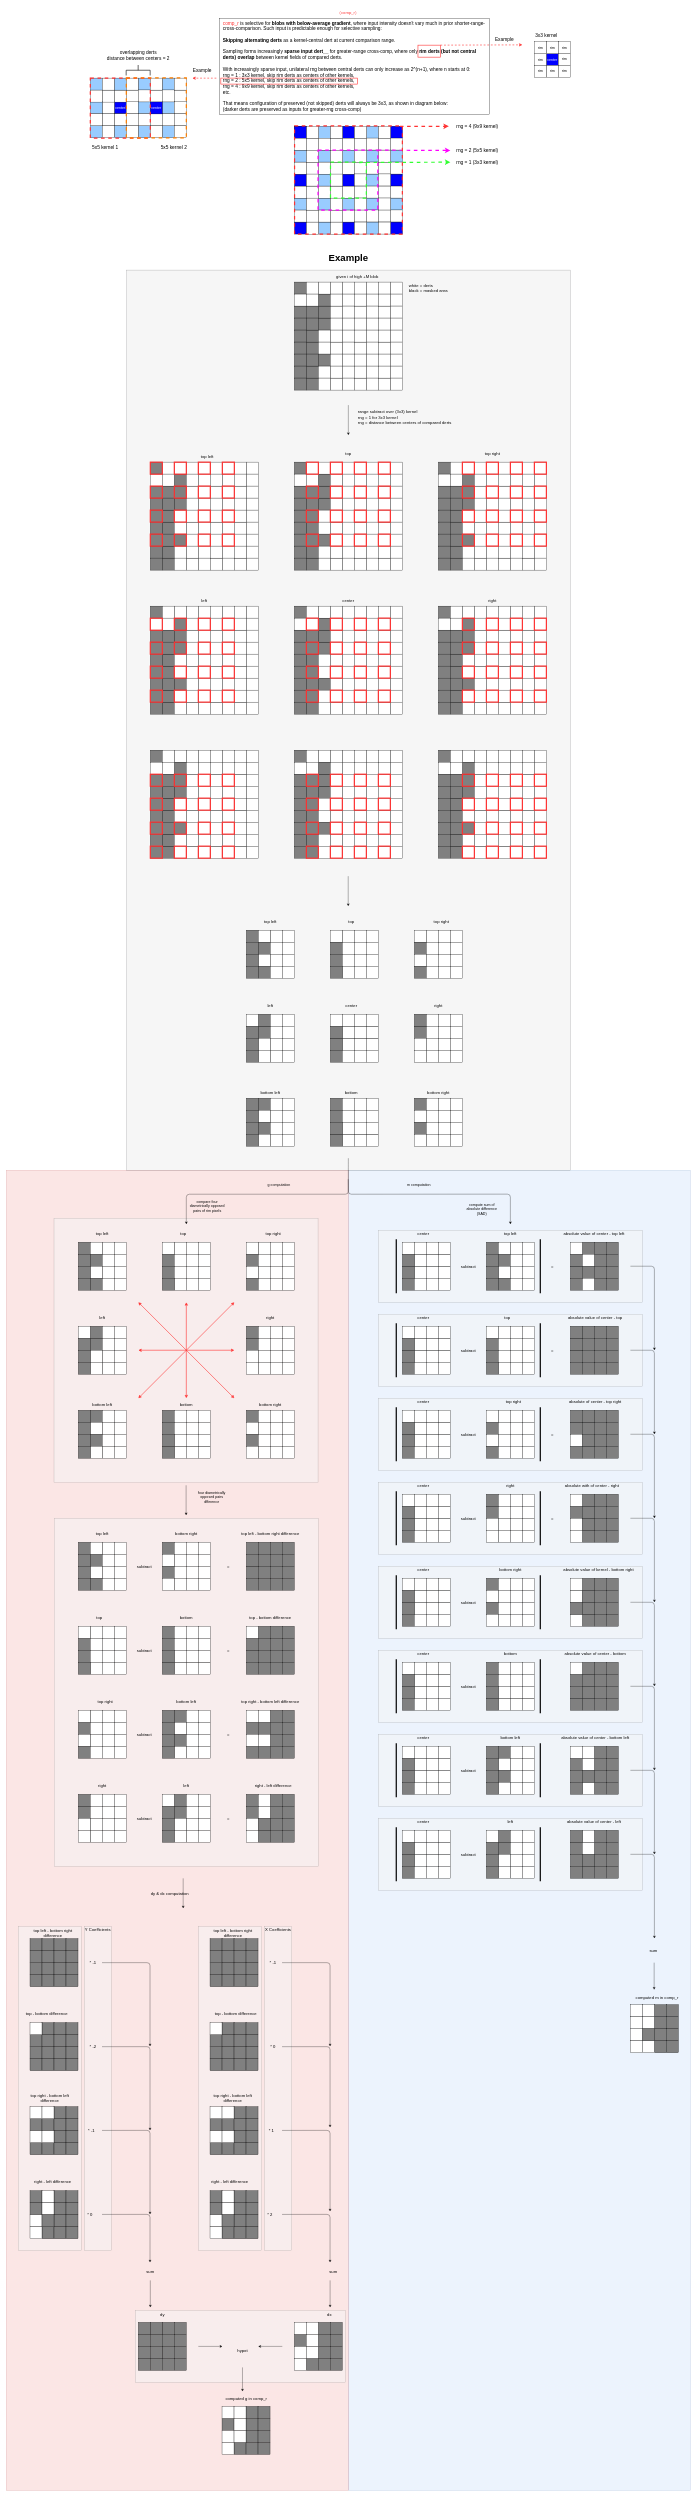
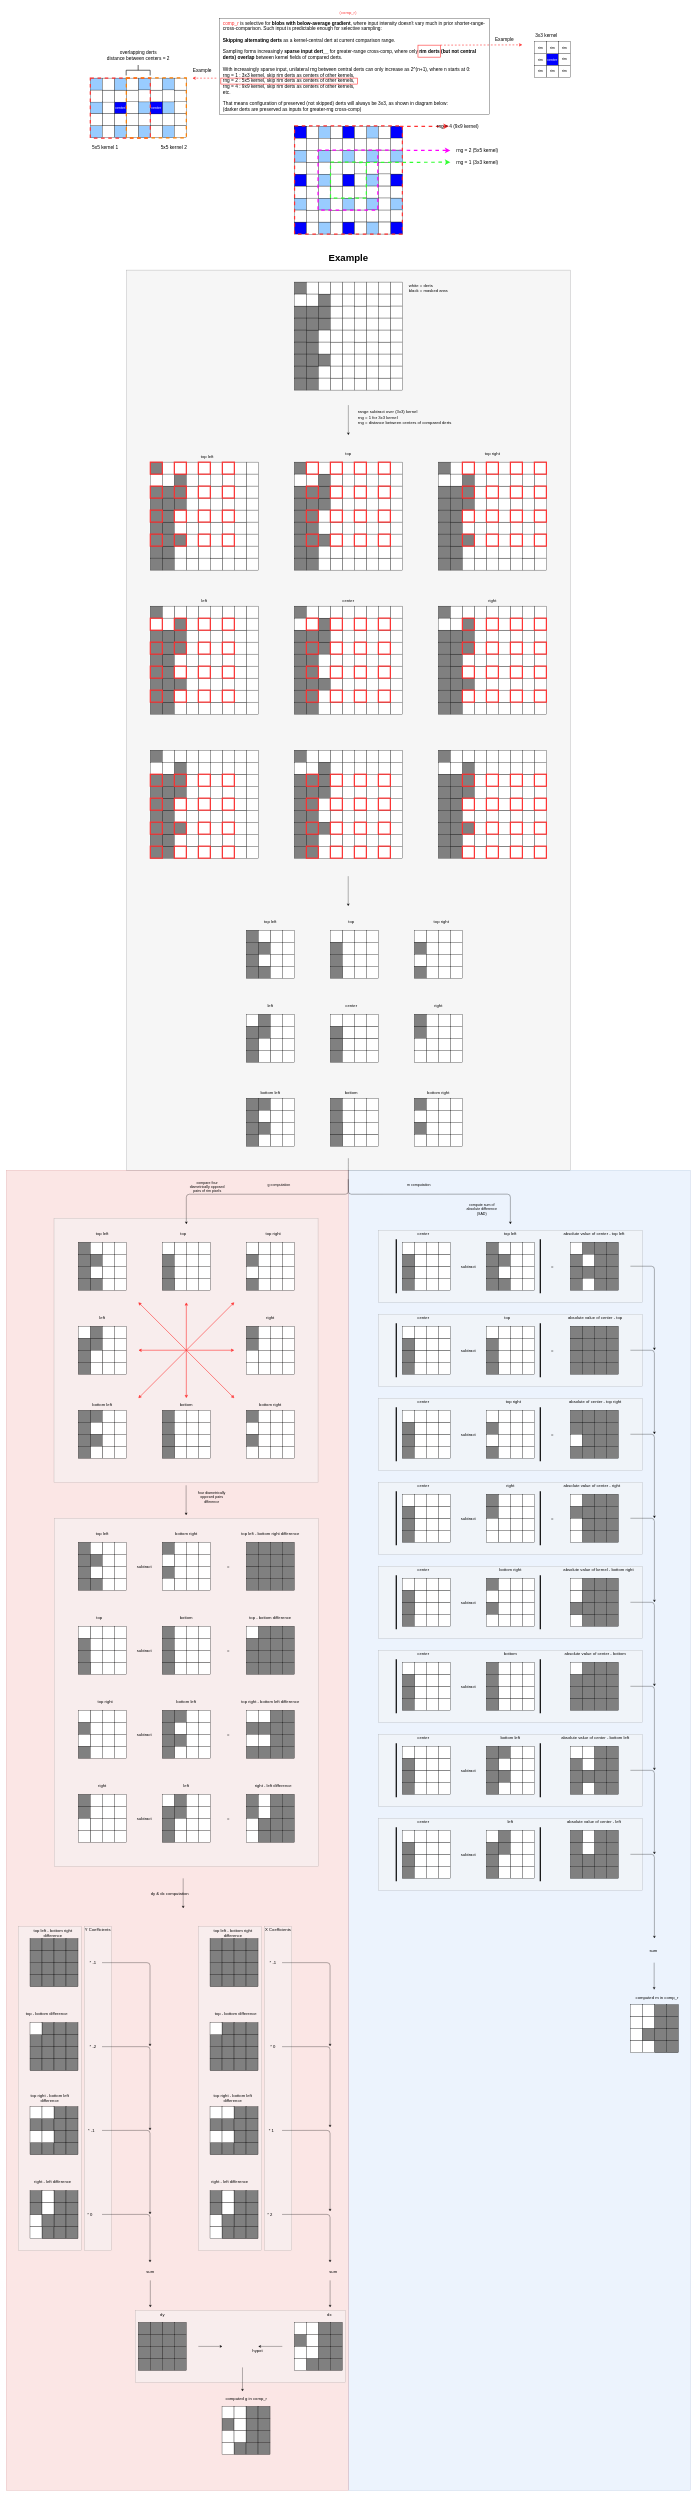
node "rng = 4 (9x9 kernel)": moved (477, 126) -> (458, 126)
node "given i of high +M blob": removed
node "compare four diametrically opposed pairs of rim pixels": moved (207, 1206) -> (207, 1187)
node "absolute with of center - right": label "absolute with of center - right" -> "absolute value of center - right"
node "hypot": moved (242, 2351) -> (257, 2351)
